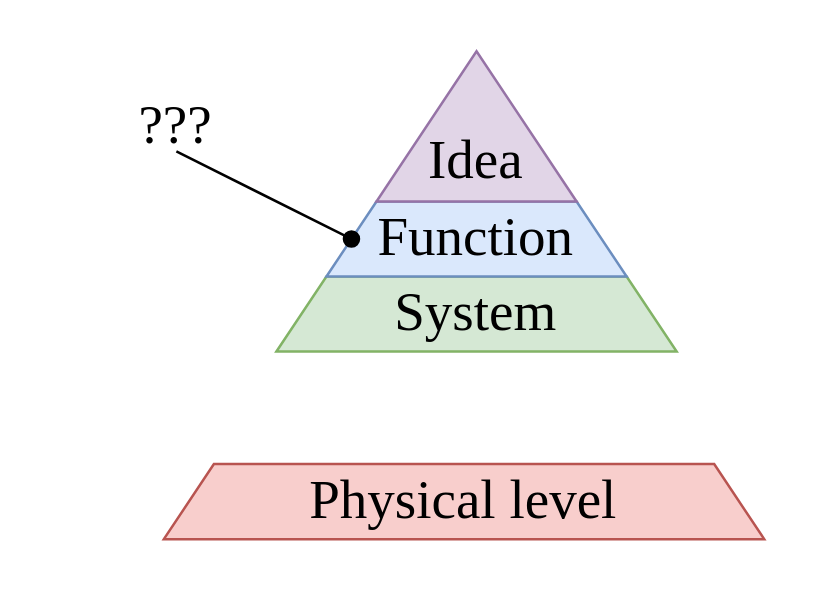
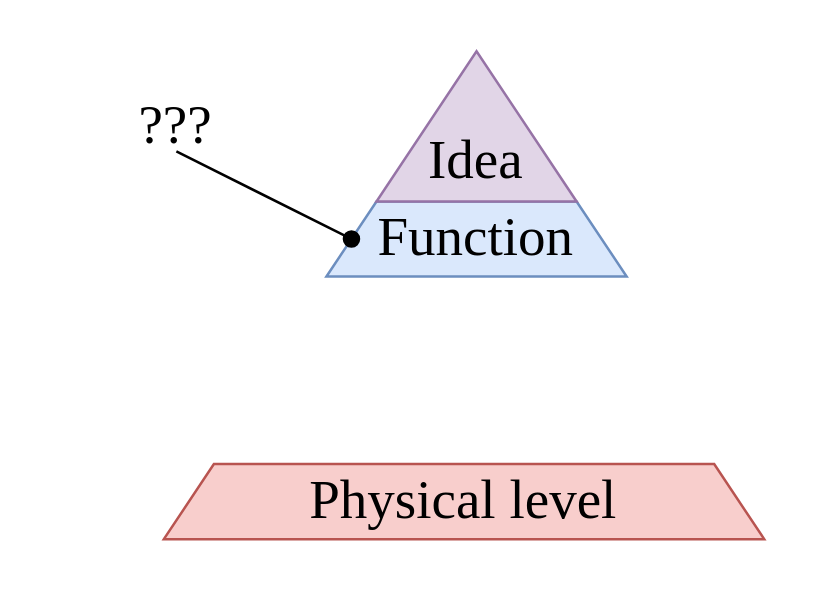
node "System": removed
